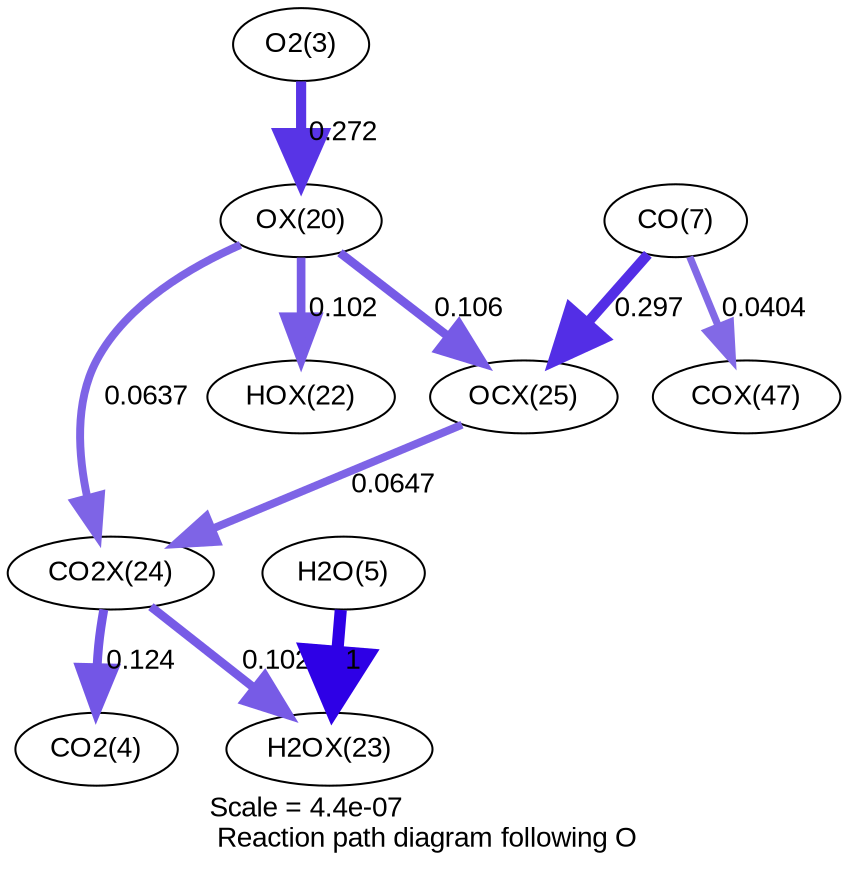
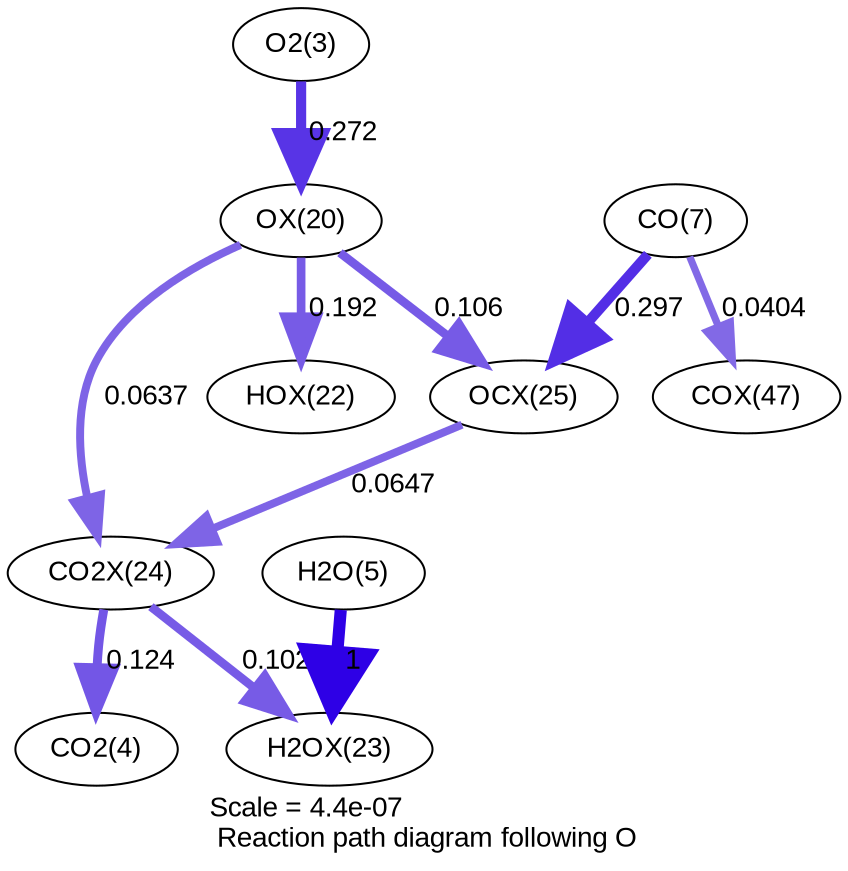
edge "OX(20)" -> "HOX(22)": label " 0.102" -> " 0.192"
